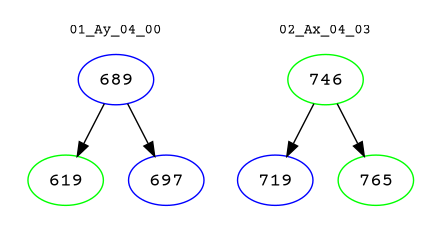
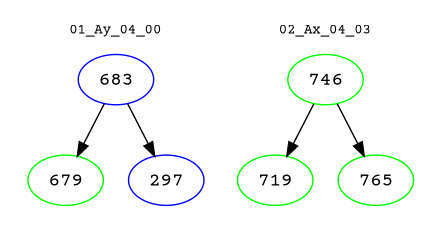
node "689": label "689" -> "683"
node "619": label "619" -> "679"
node "697": label "697" -> "297"
node "719": color blue -> green
